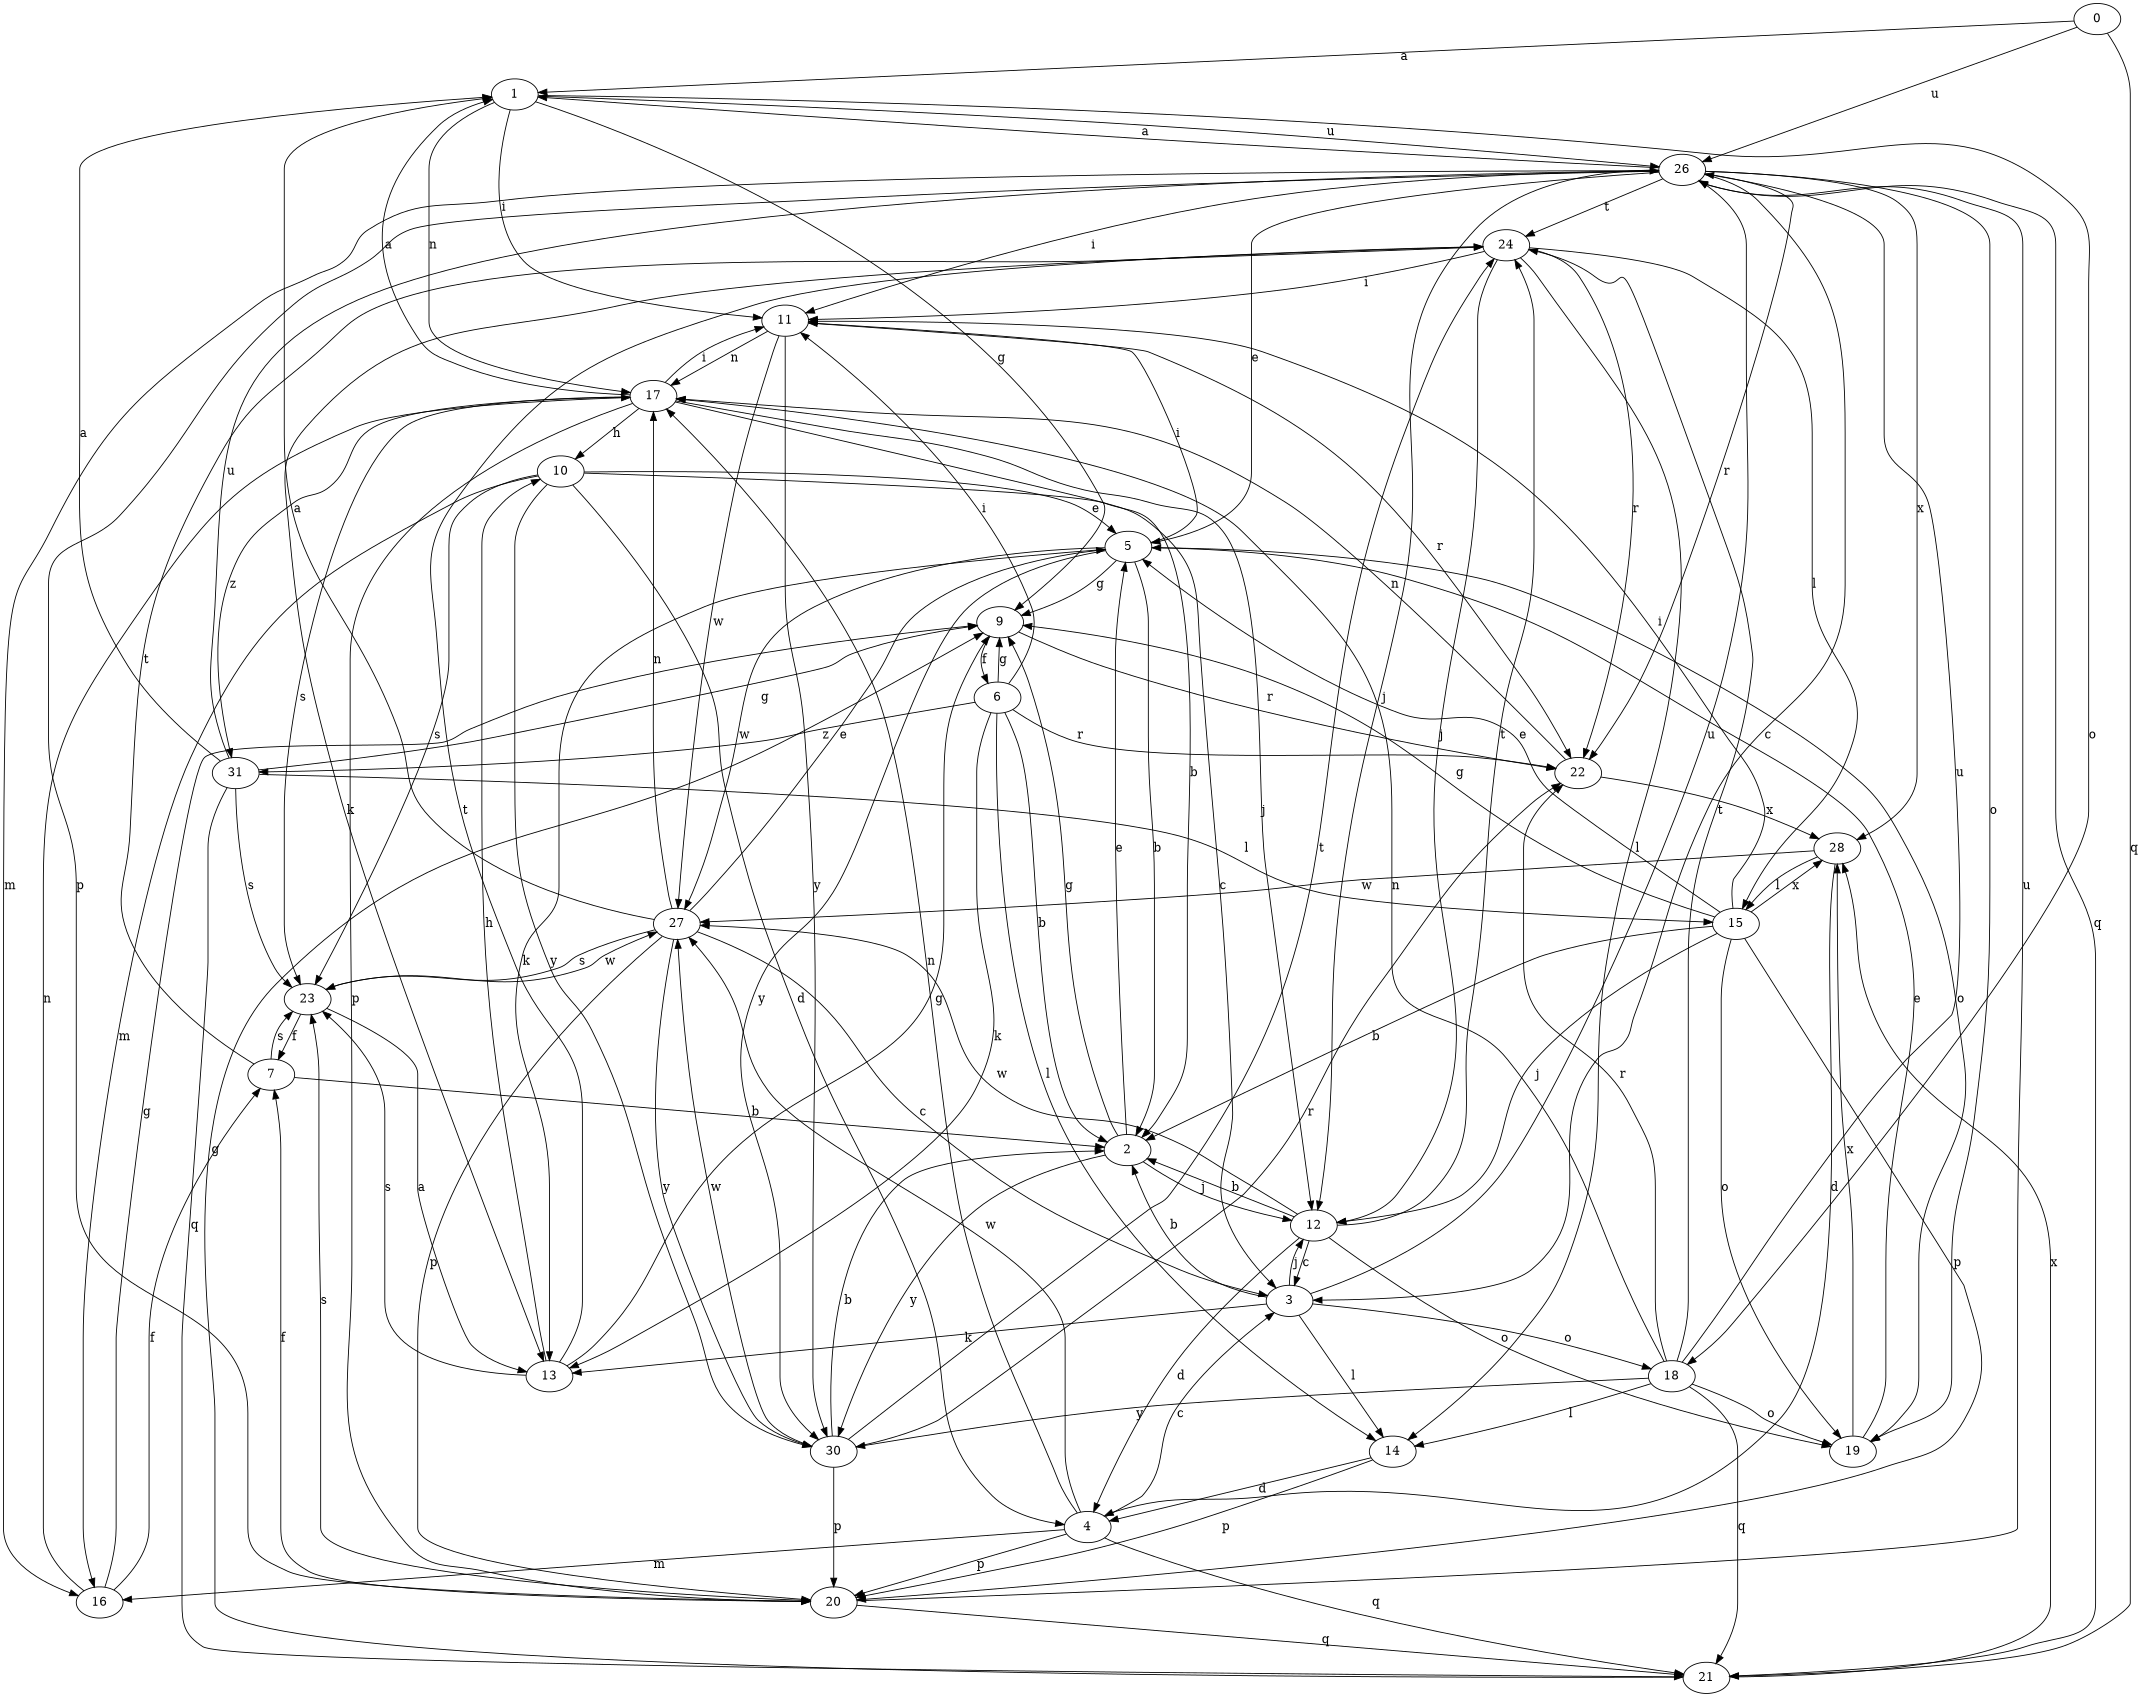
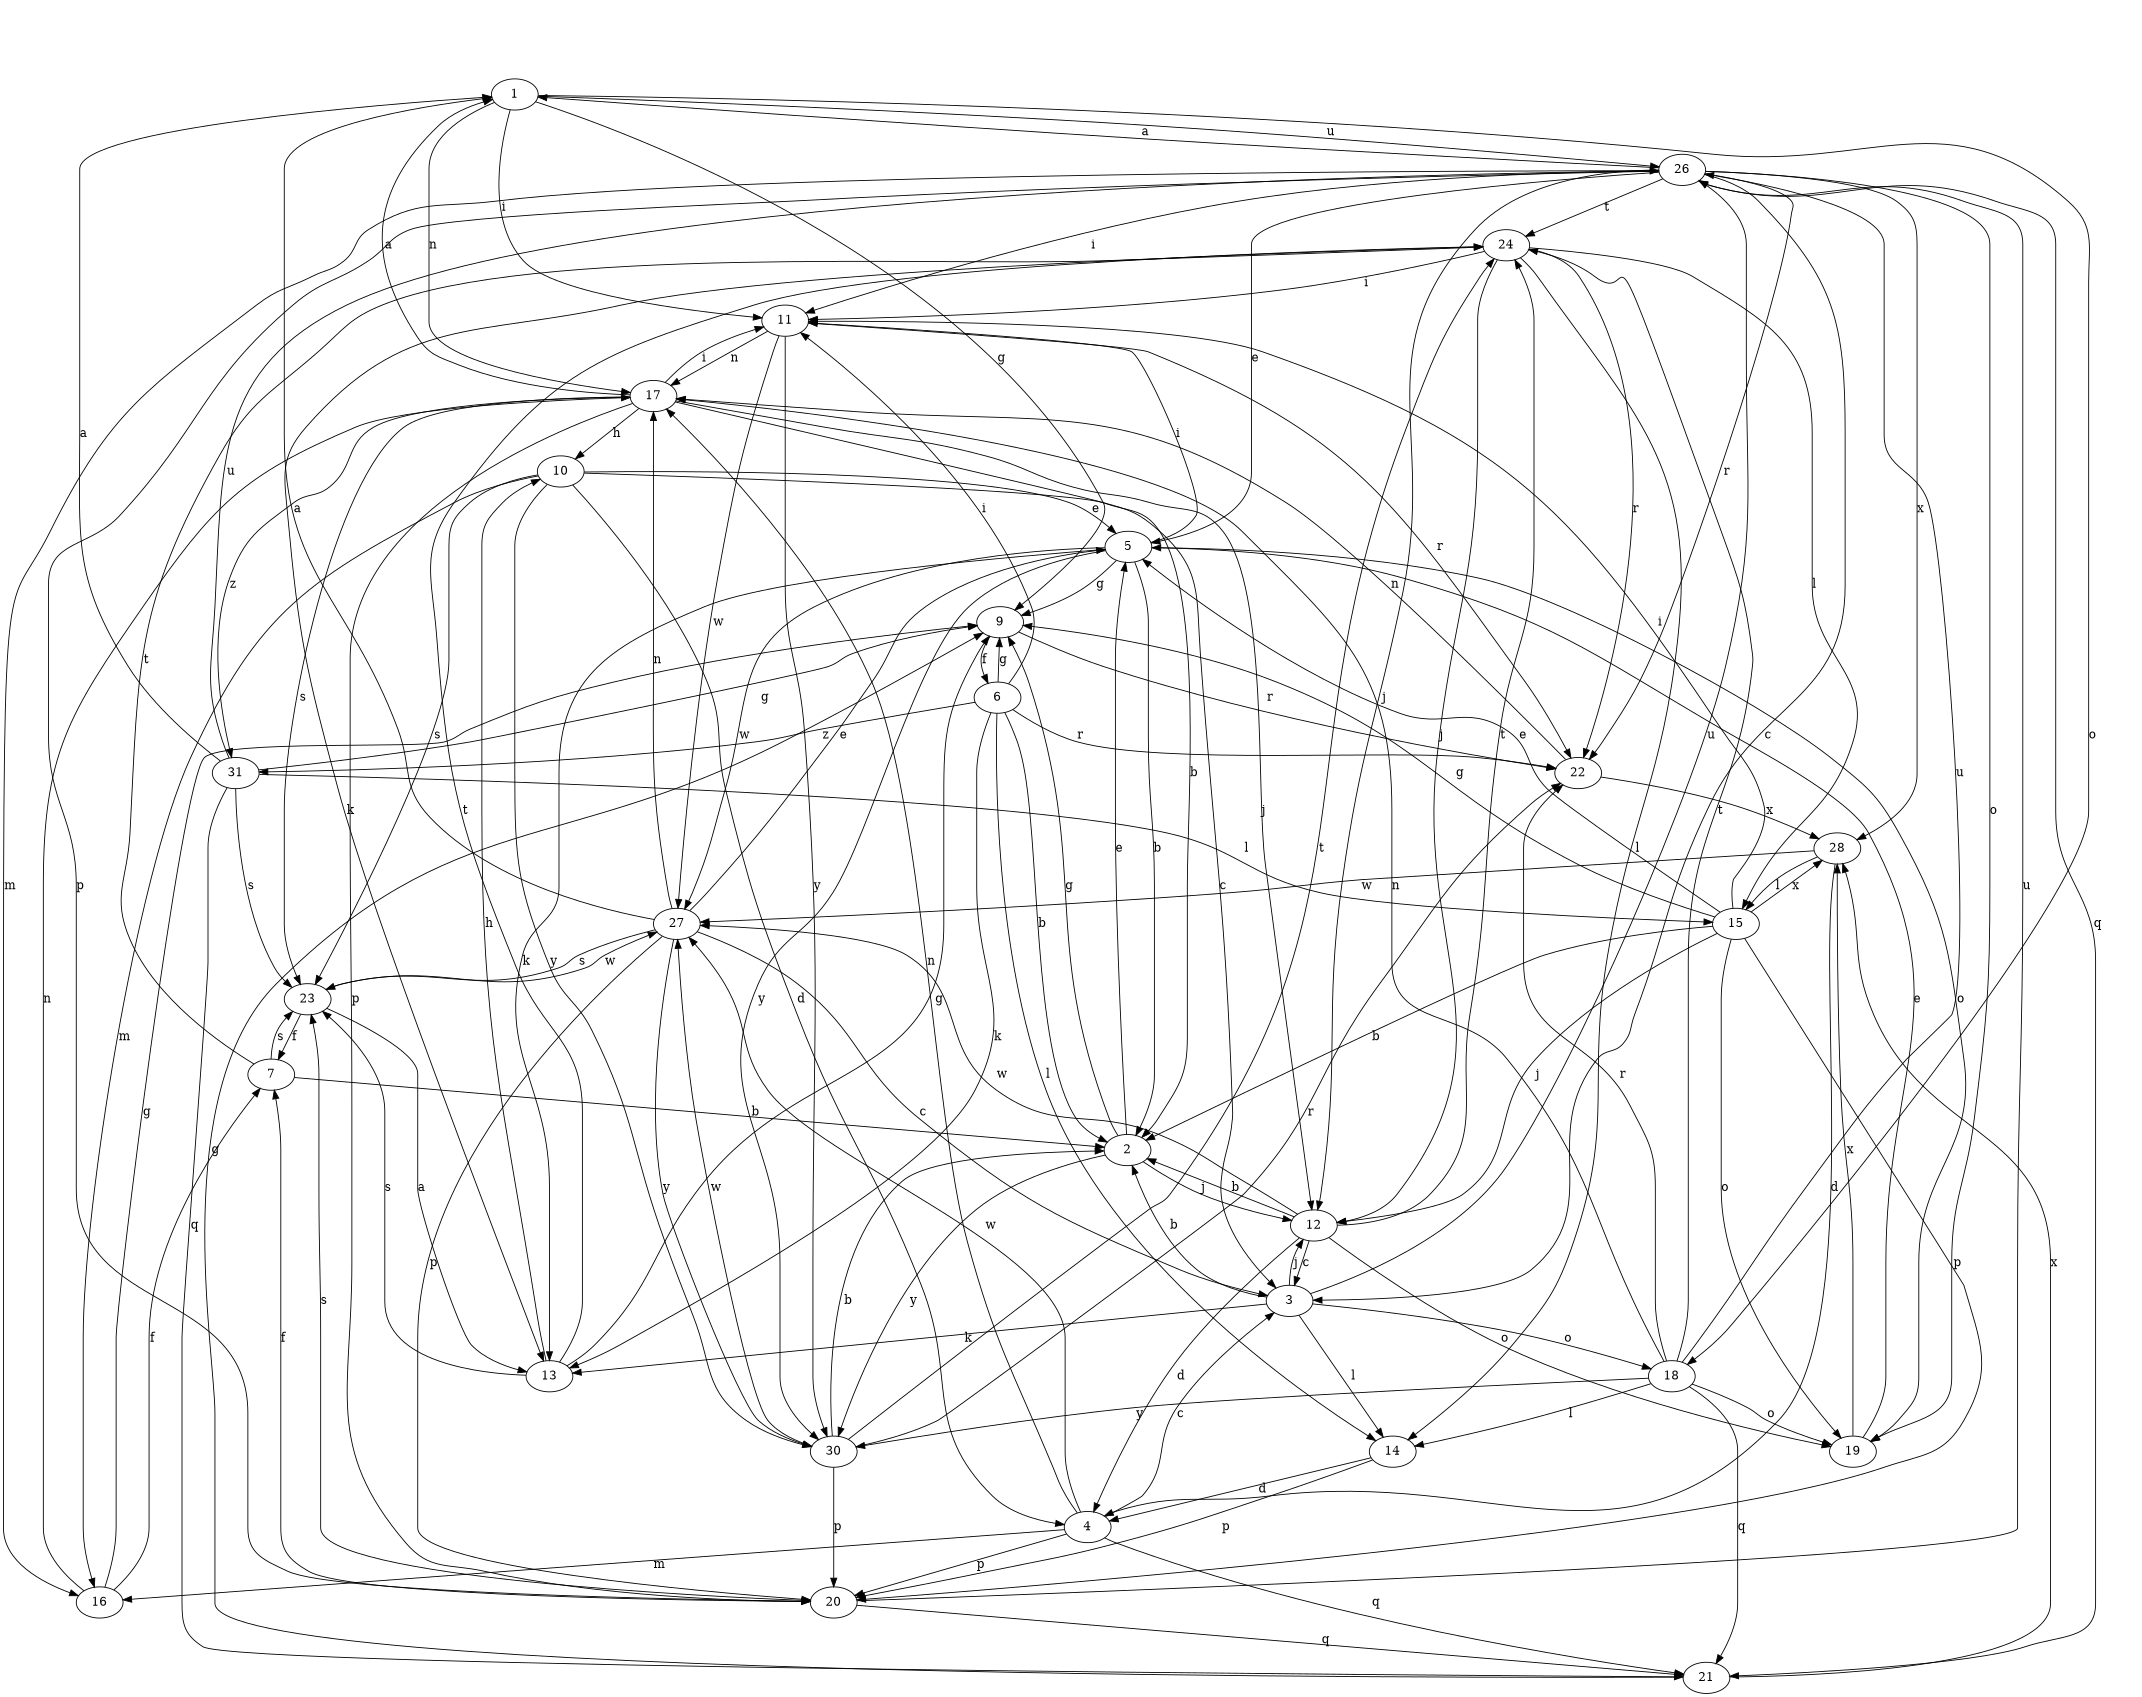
node "0": removed
